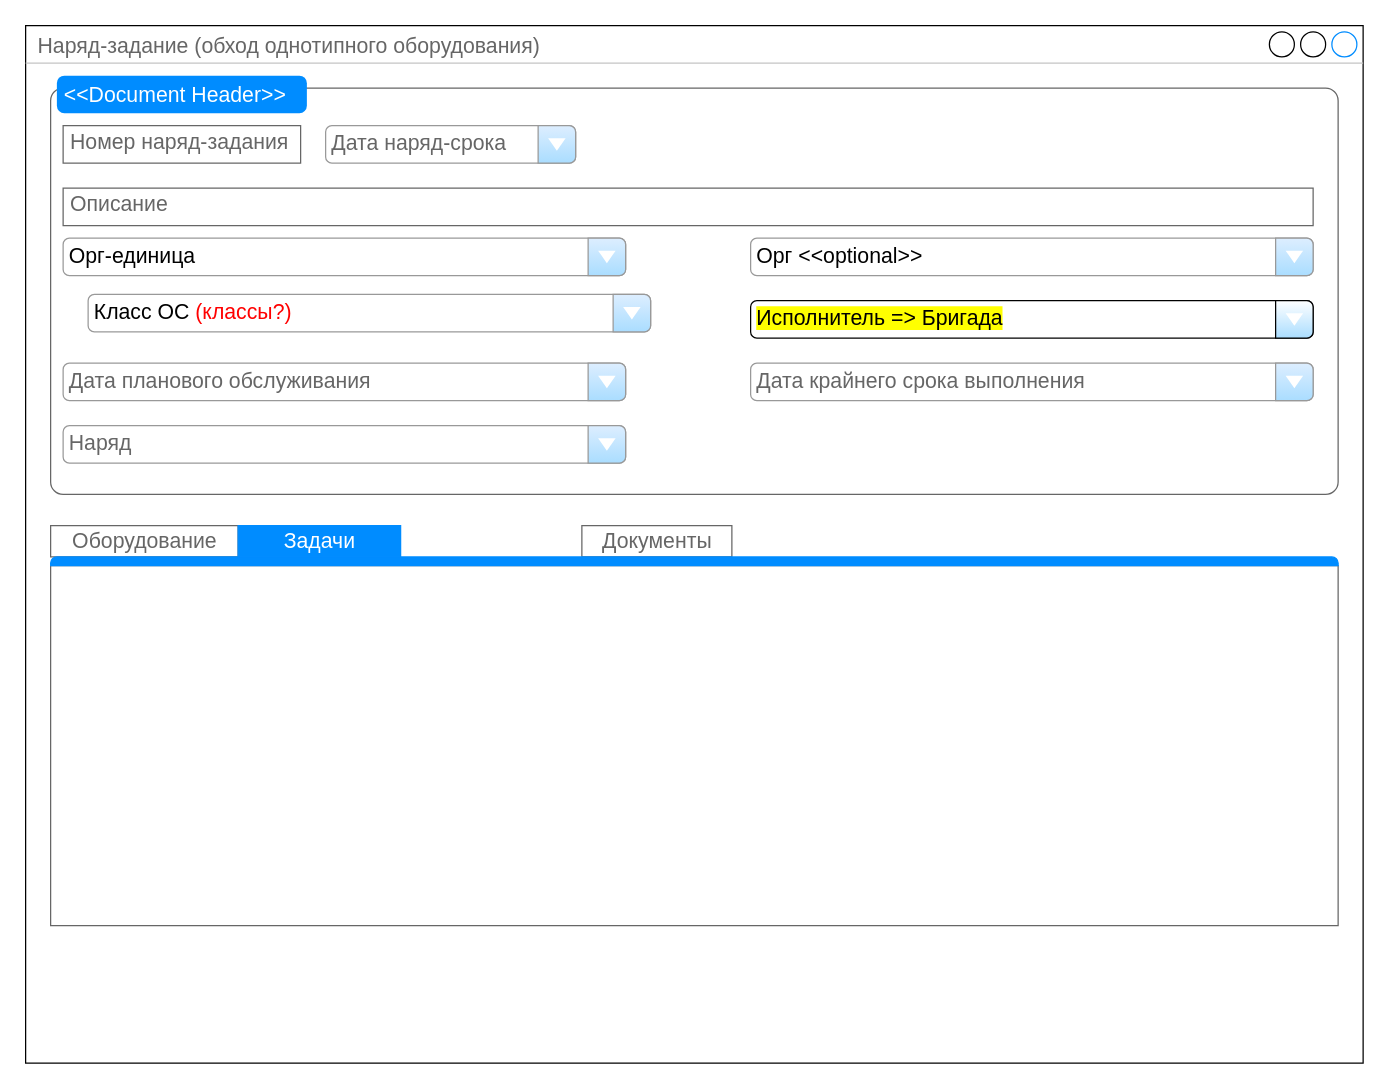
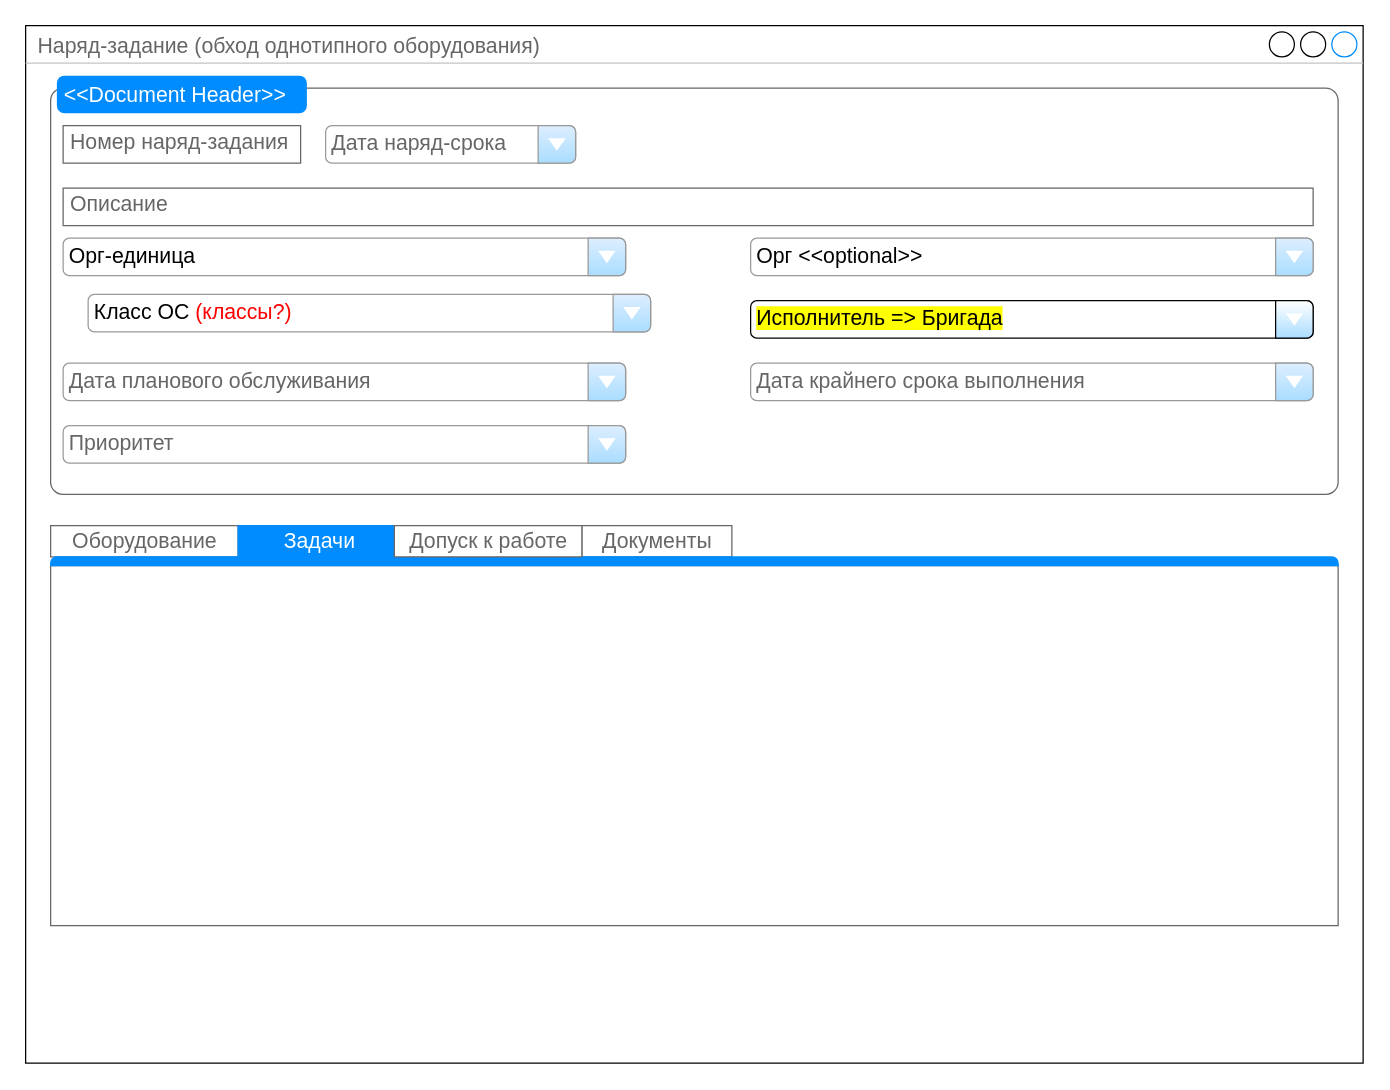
node "Наряд": label "Наряд" -> "Приоритет"
node "Допуск к работе": added
